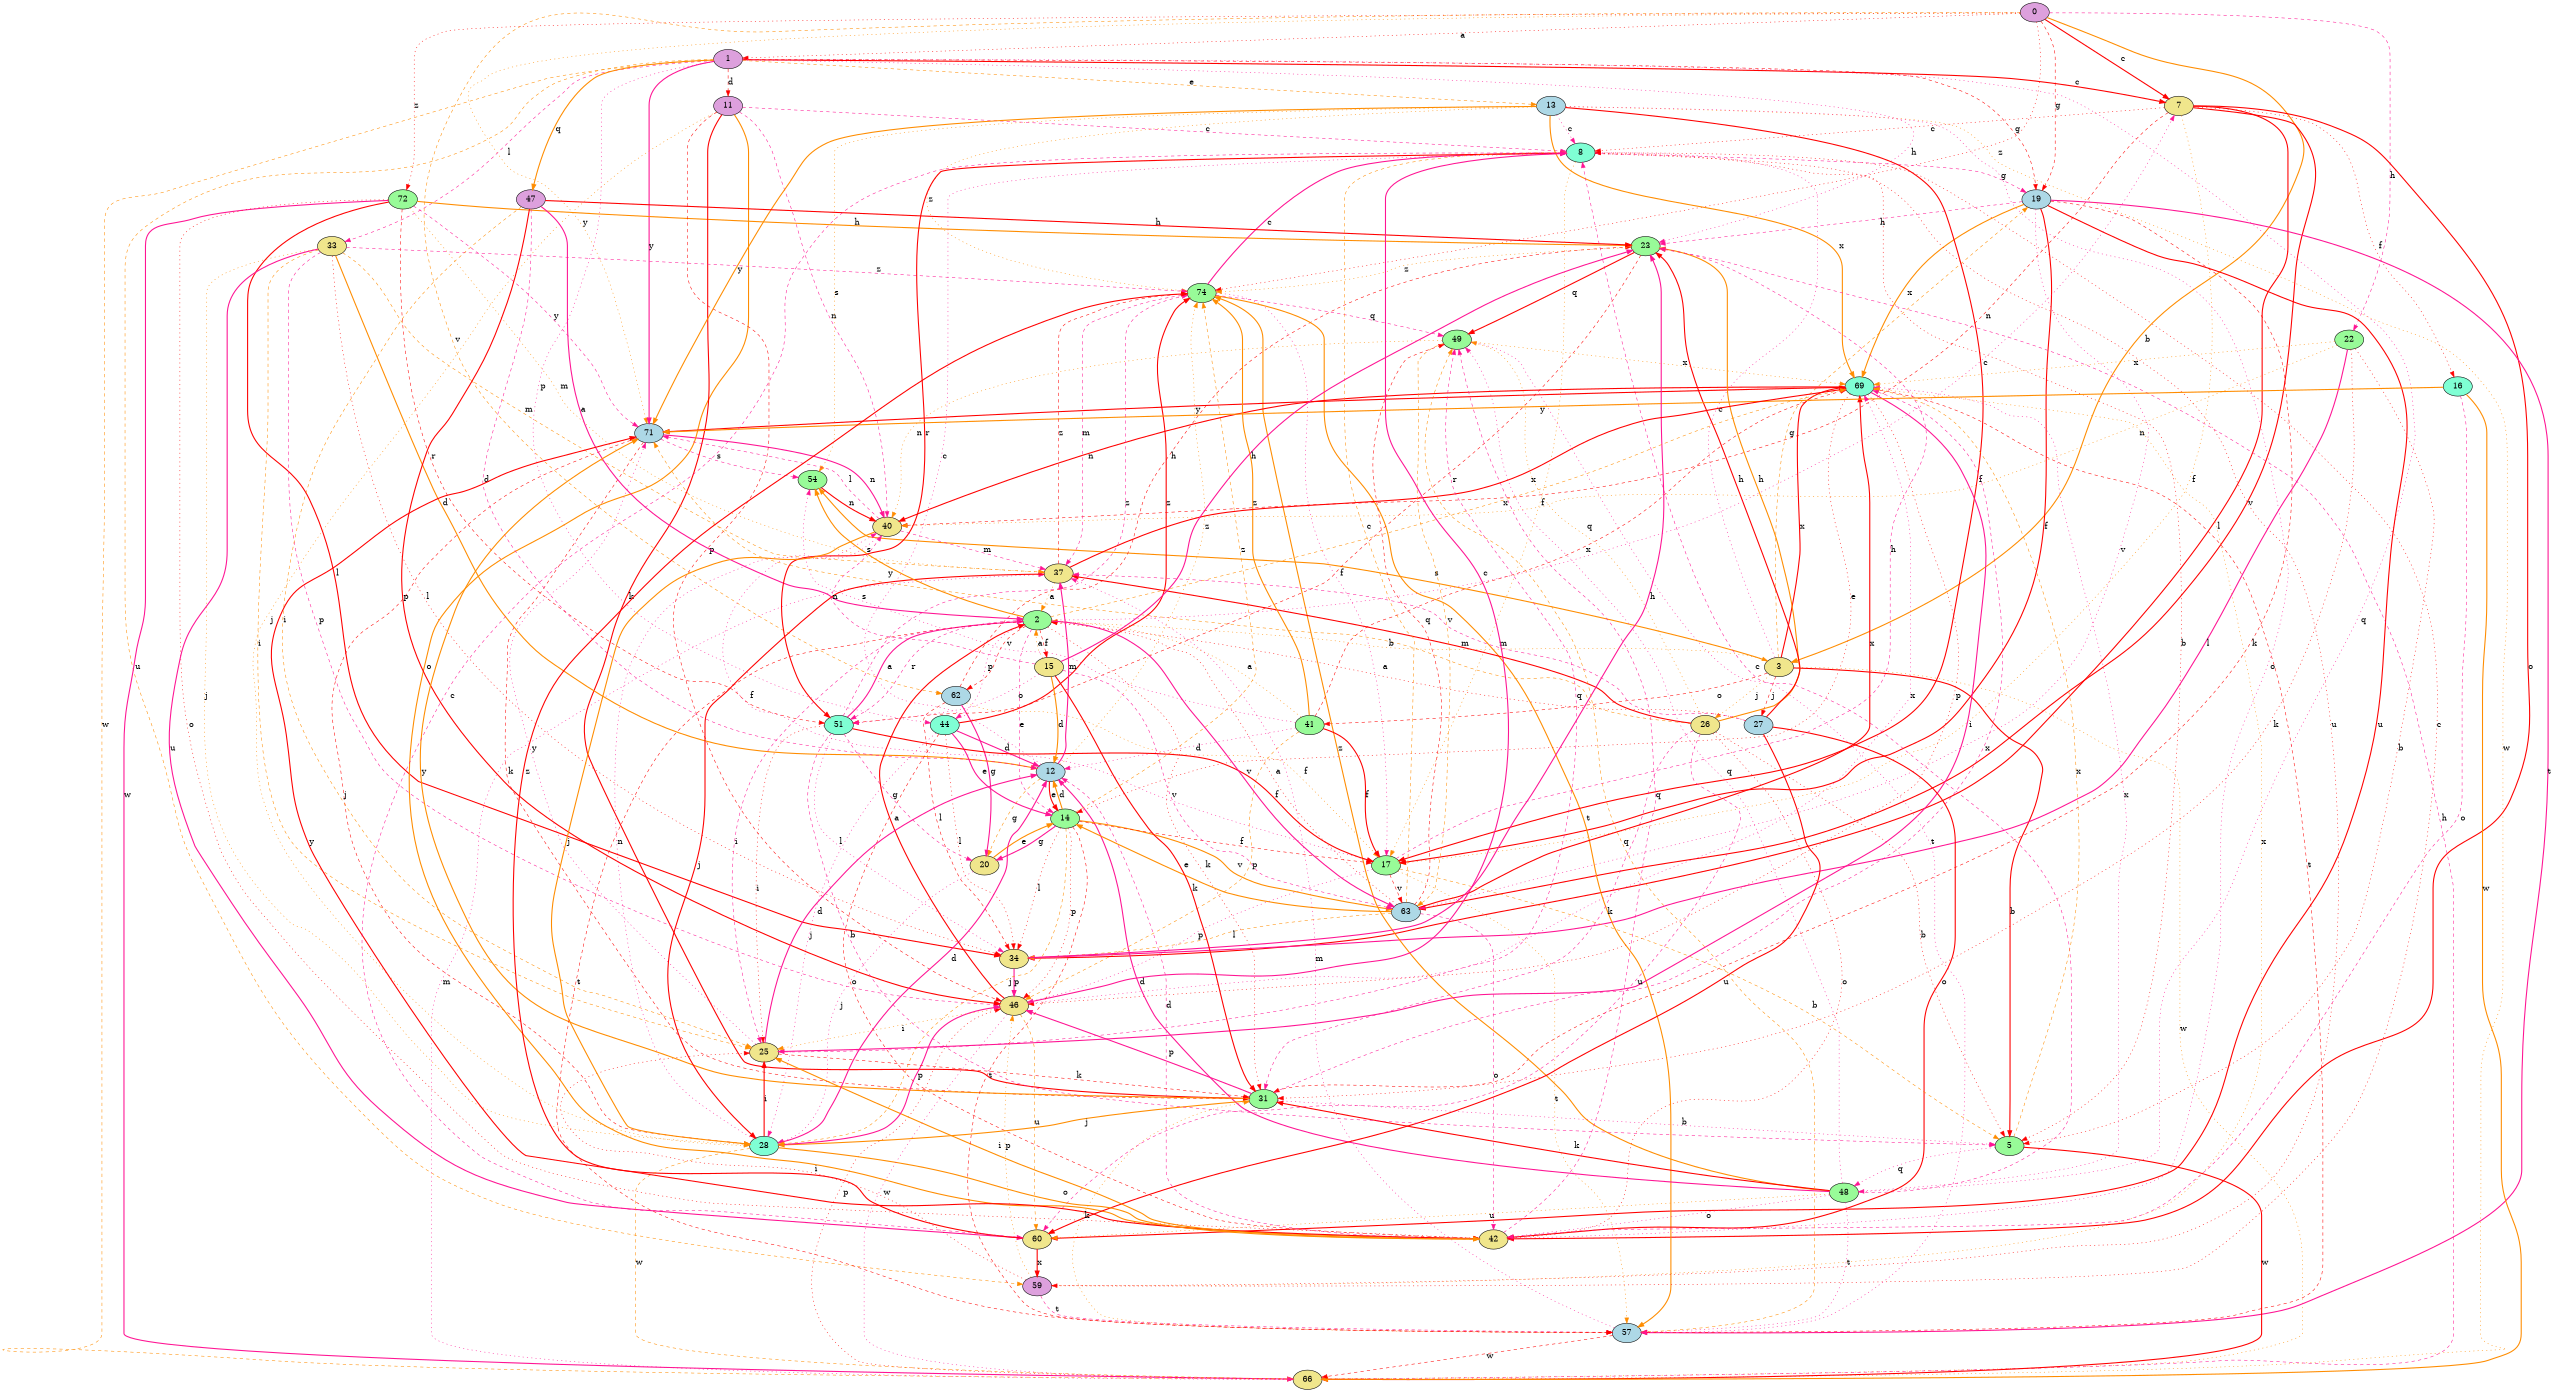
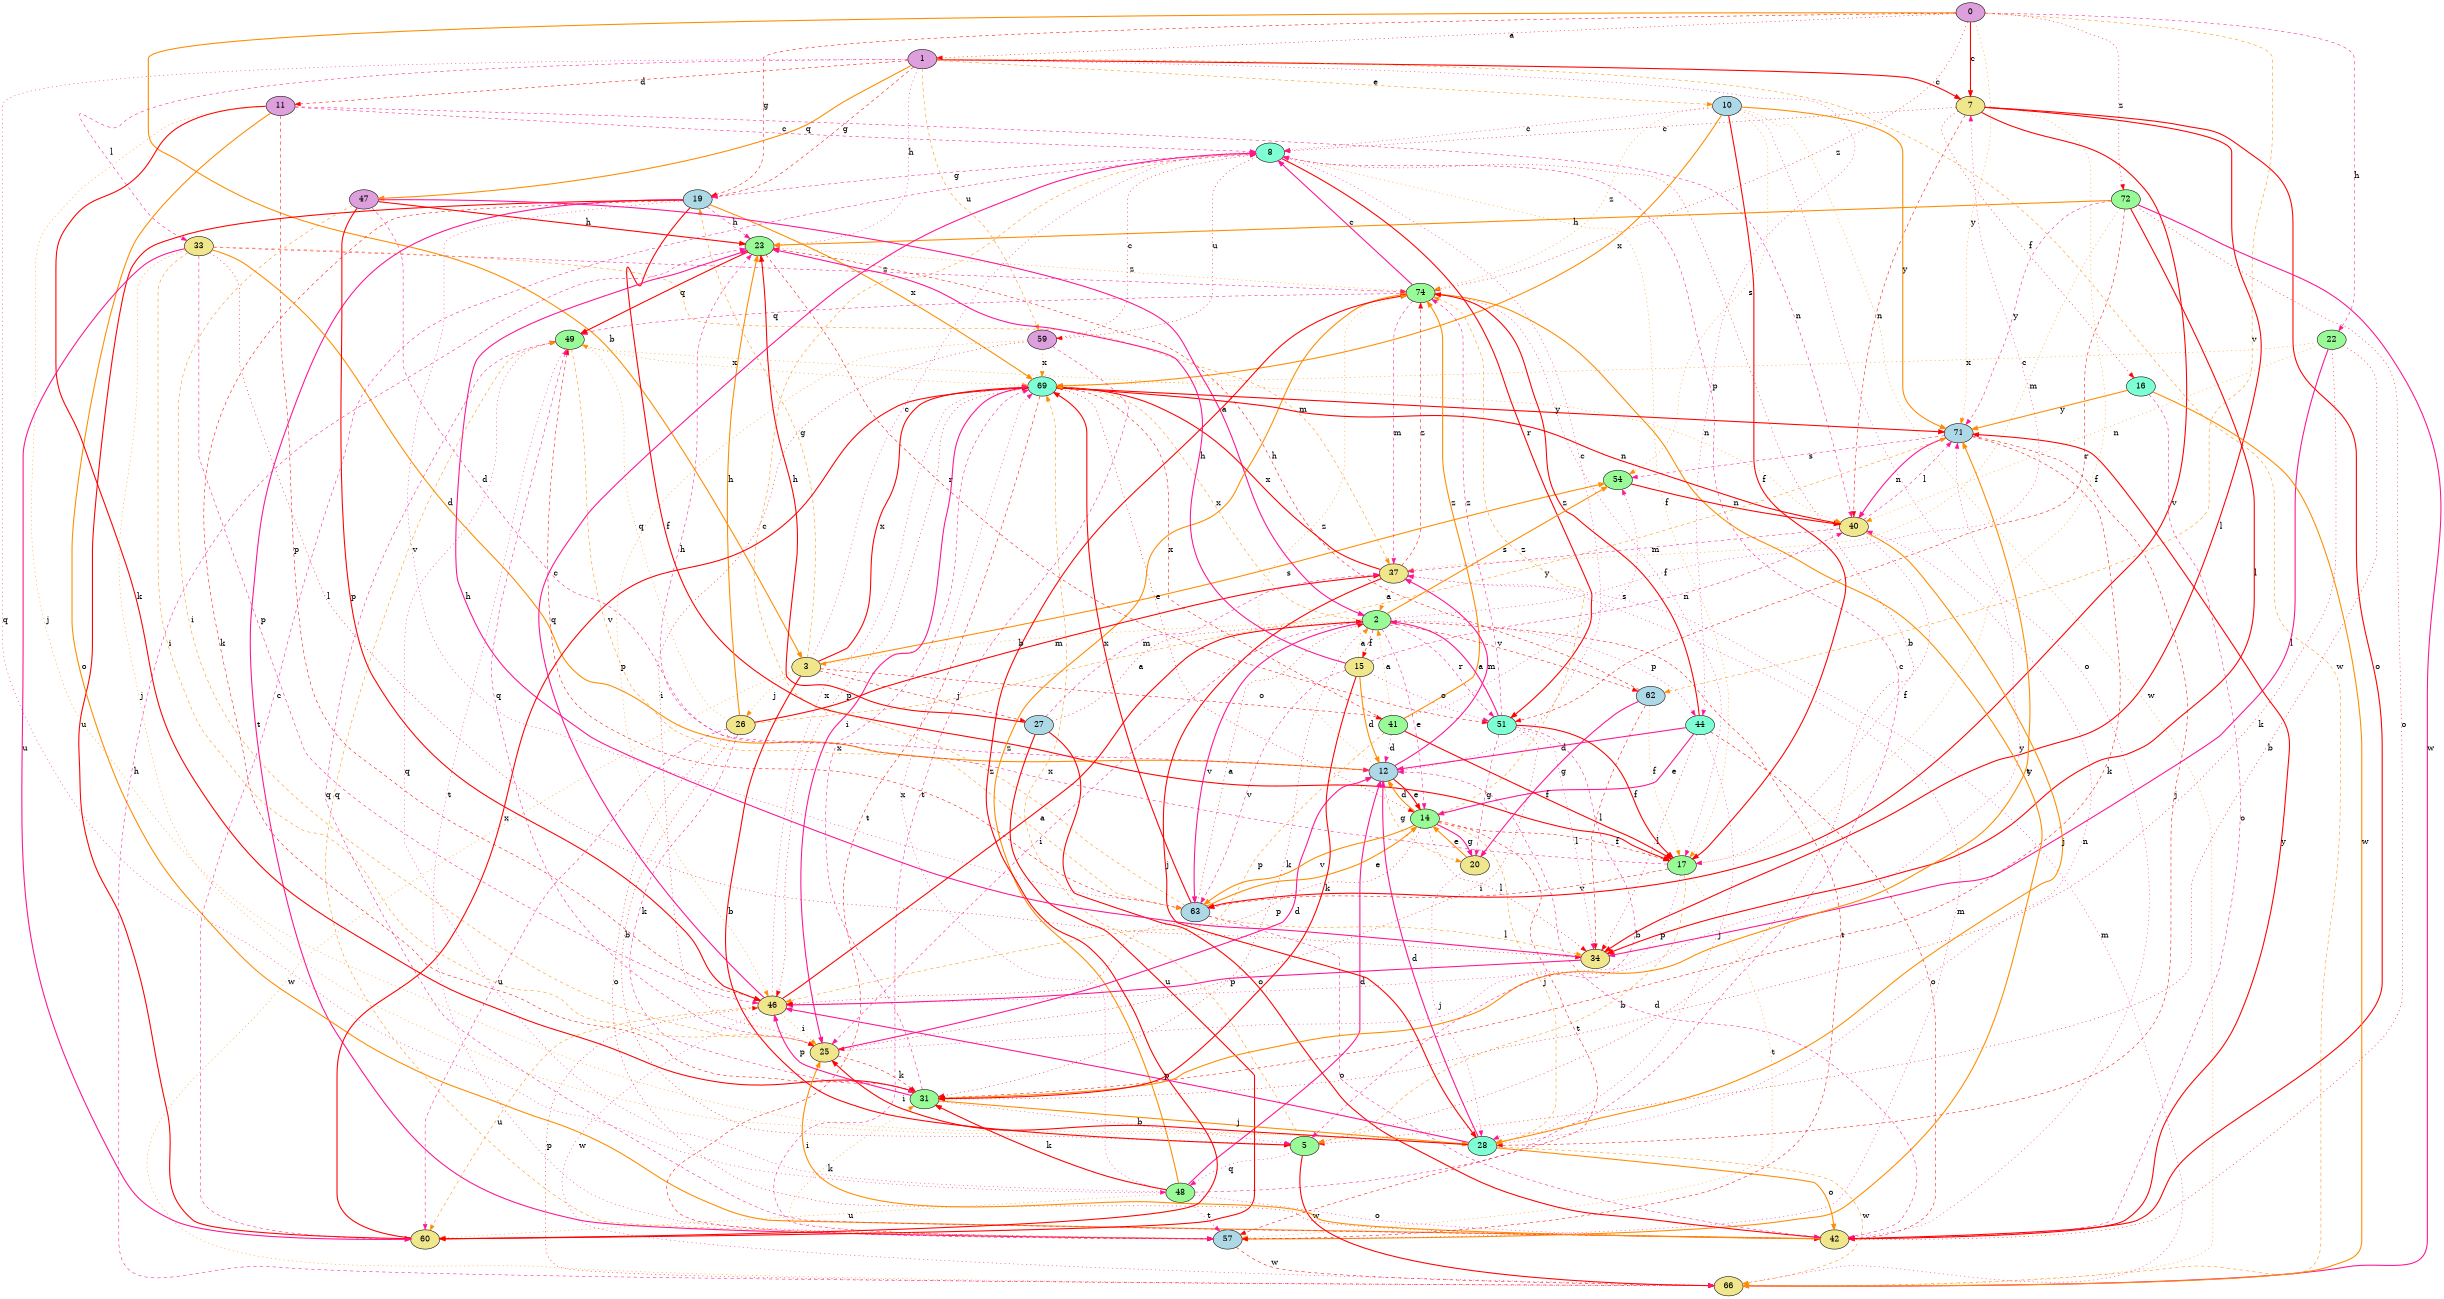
node "13": label "13" -> "10"
edge "1" -> "71": removed, label "y"
edge "60" -> "59": now "60" -> "69"
